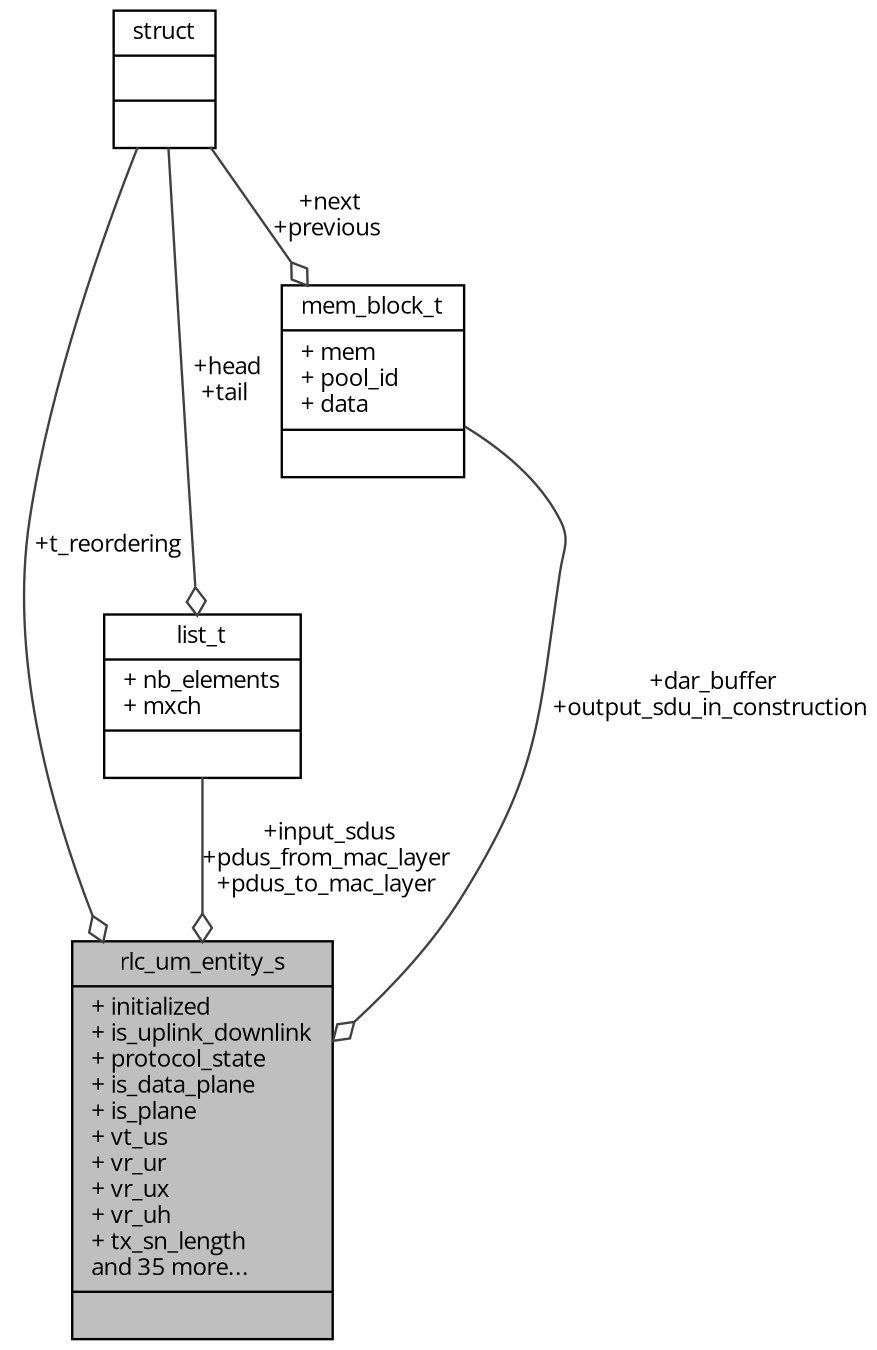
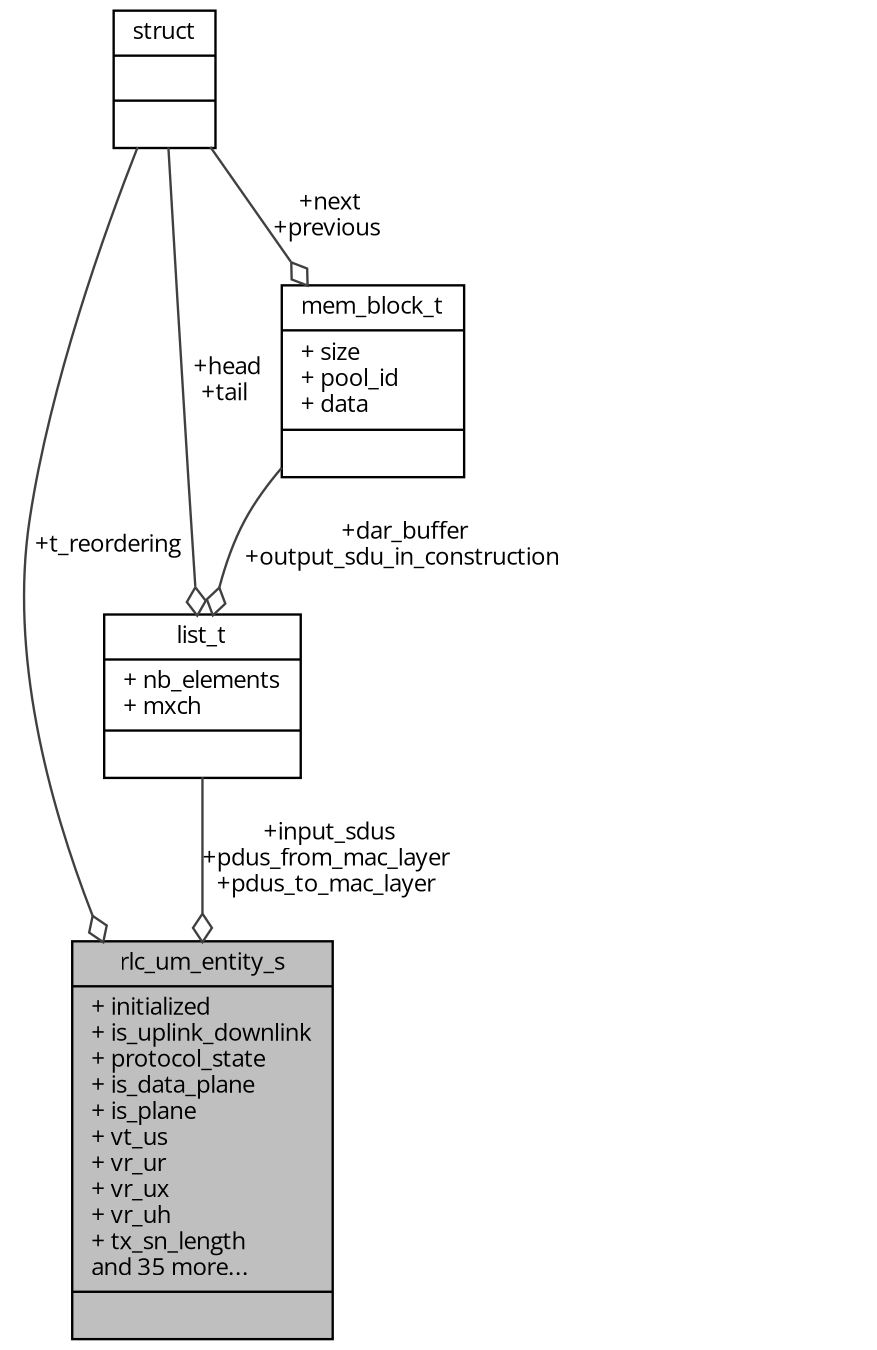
node "mem_block_t": text "+ mem" -> "+ size"
edge "mem_block_t" -> "rlc_um_entity_s": now "mem_block_t" -> "list_t"
